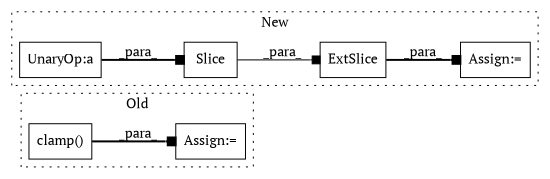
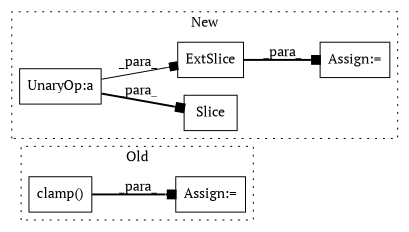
edge "Slice" -> "ExtSlice": now "UnaryOp:a" -> "ExtSlice"
